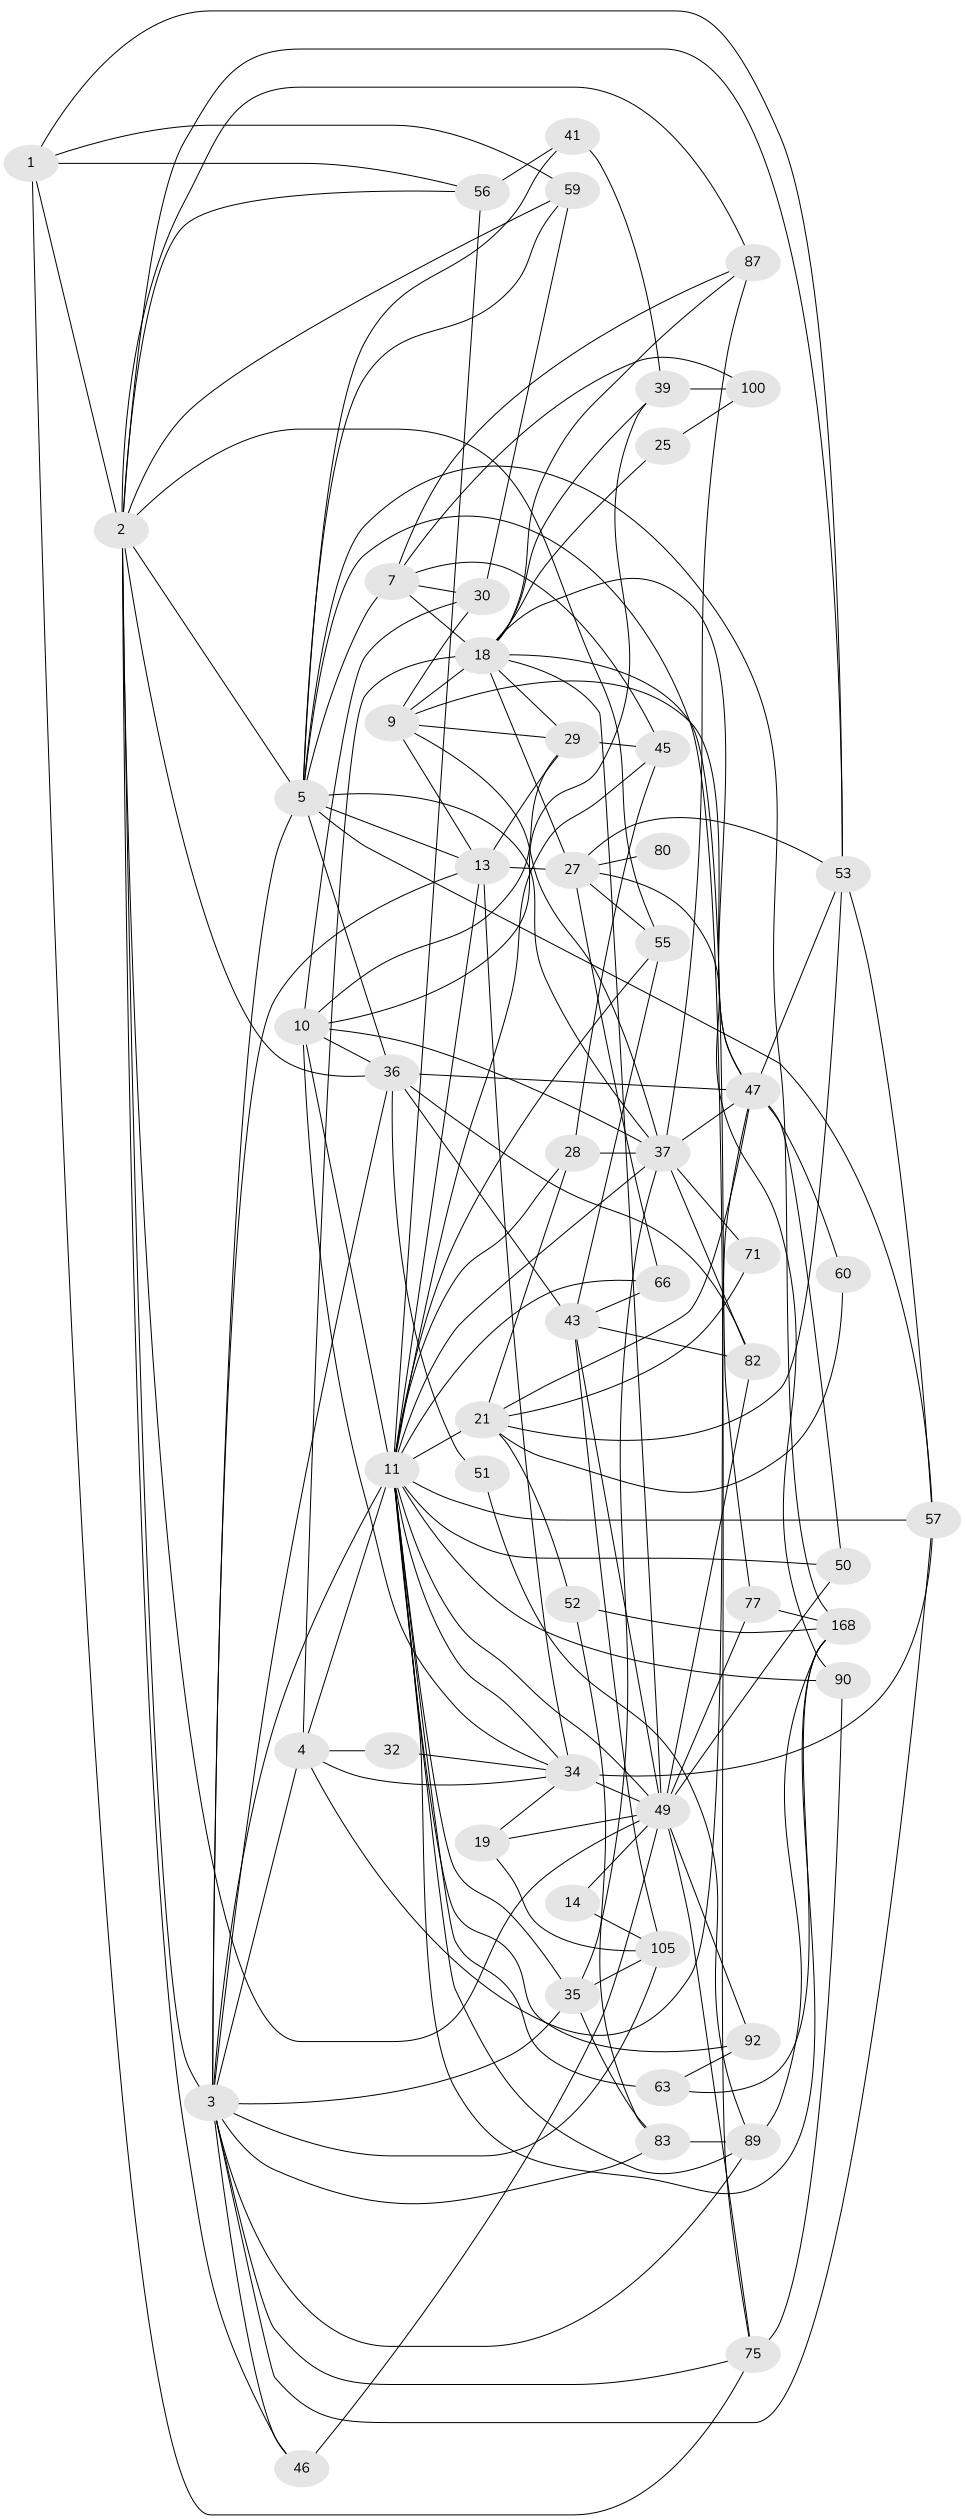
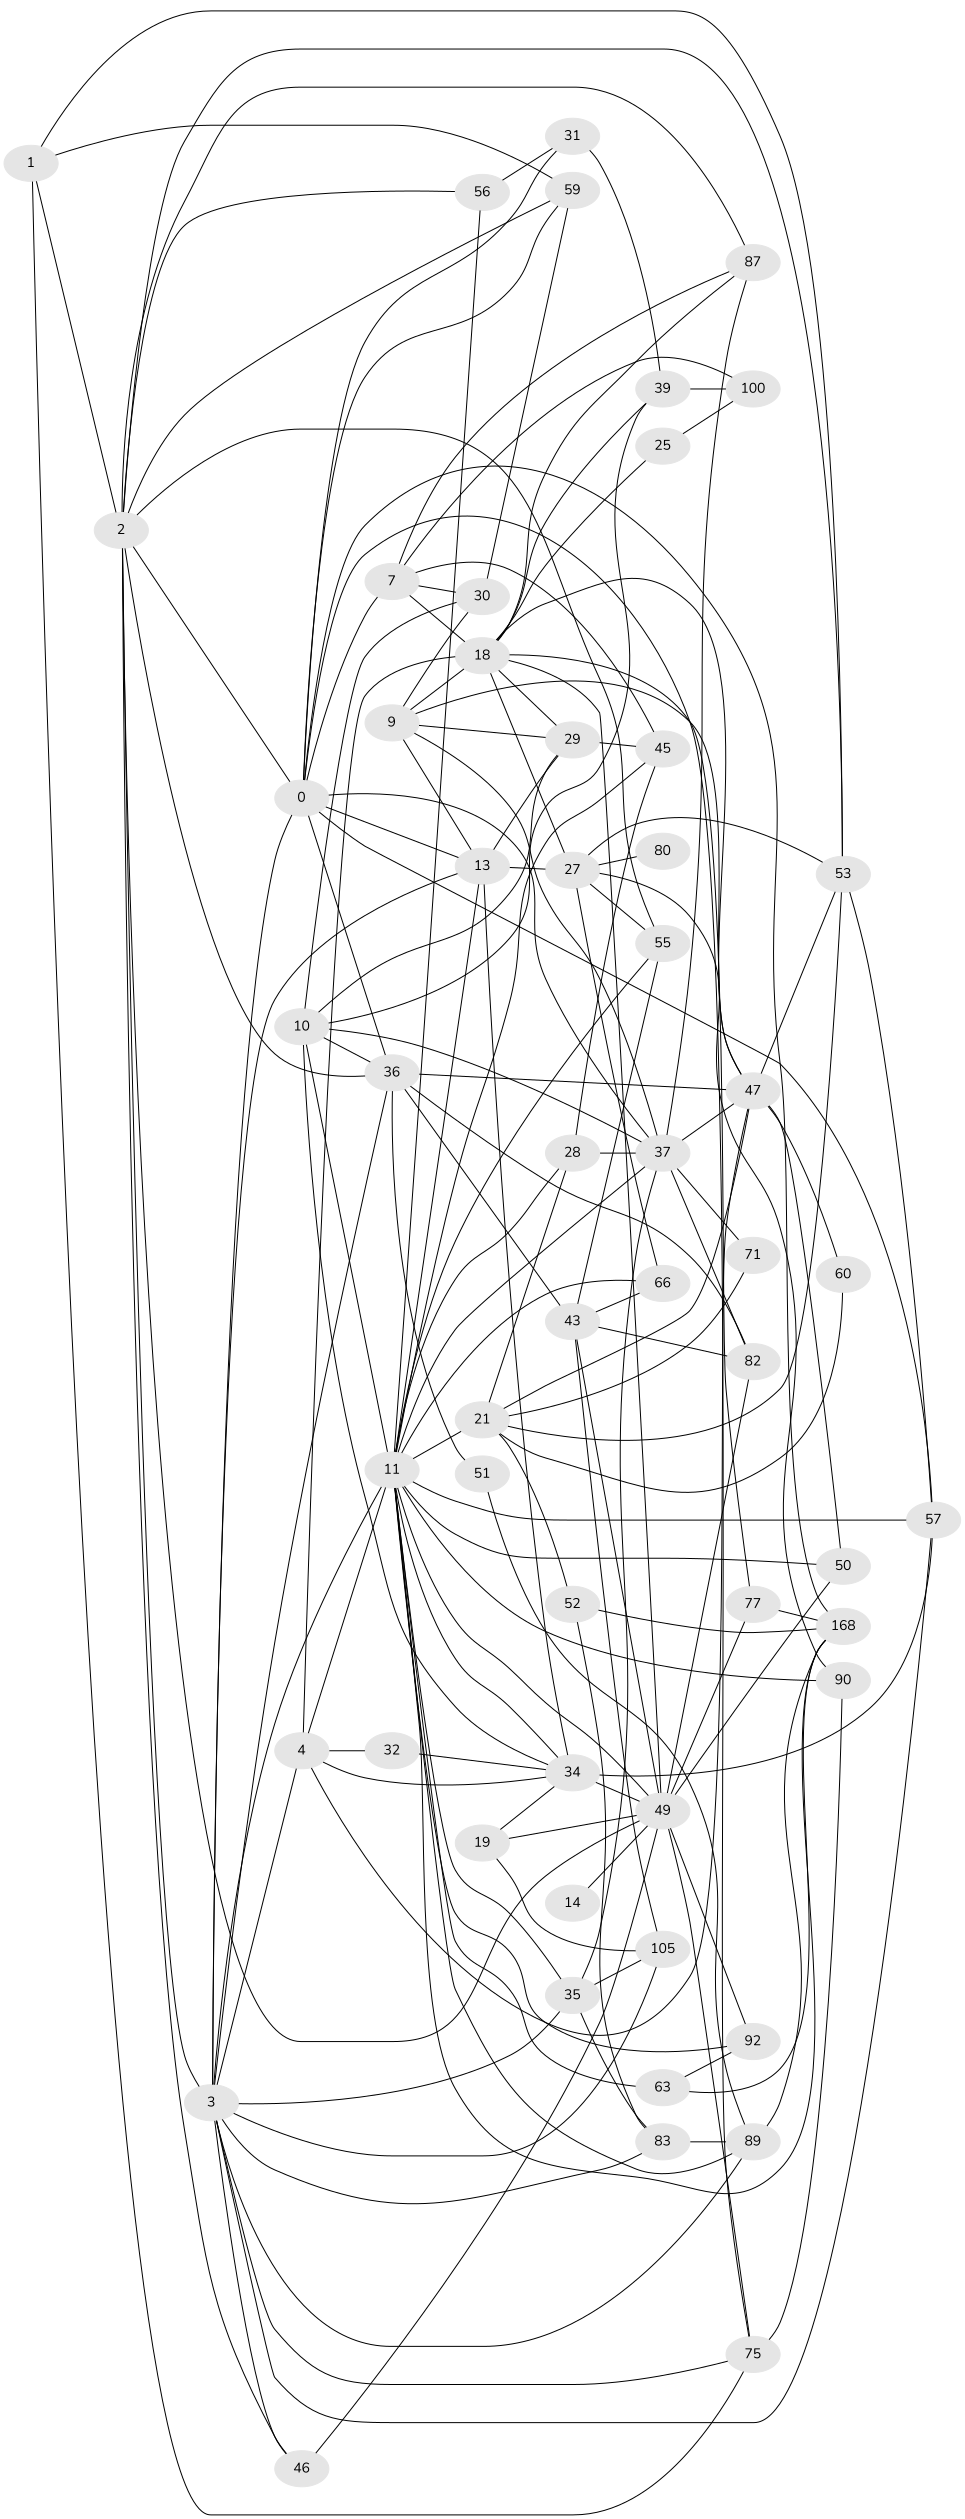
node "41": label "41" -> "31"
edge "1" -- "56": removed
node "5": label "5" -> "0"
edge "14" -- "105": removed
